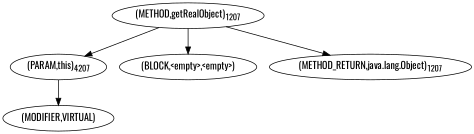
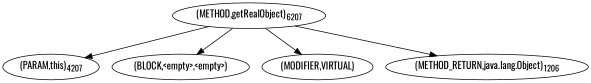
node "(METHOD,getRealObject)": text "1207" -> "6207"
node "(METHOD_RETURN,java.lang.Object)": text "1207" -> "1206"
edge "(PARAM,this)" -> "(MODIFIER,VIRTUAL)": now "(METHOD,getRealObject)" -> "(MODIFIER,VIRTUAL)"
